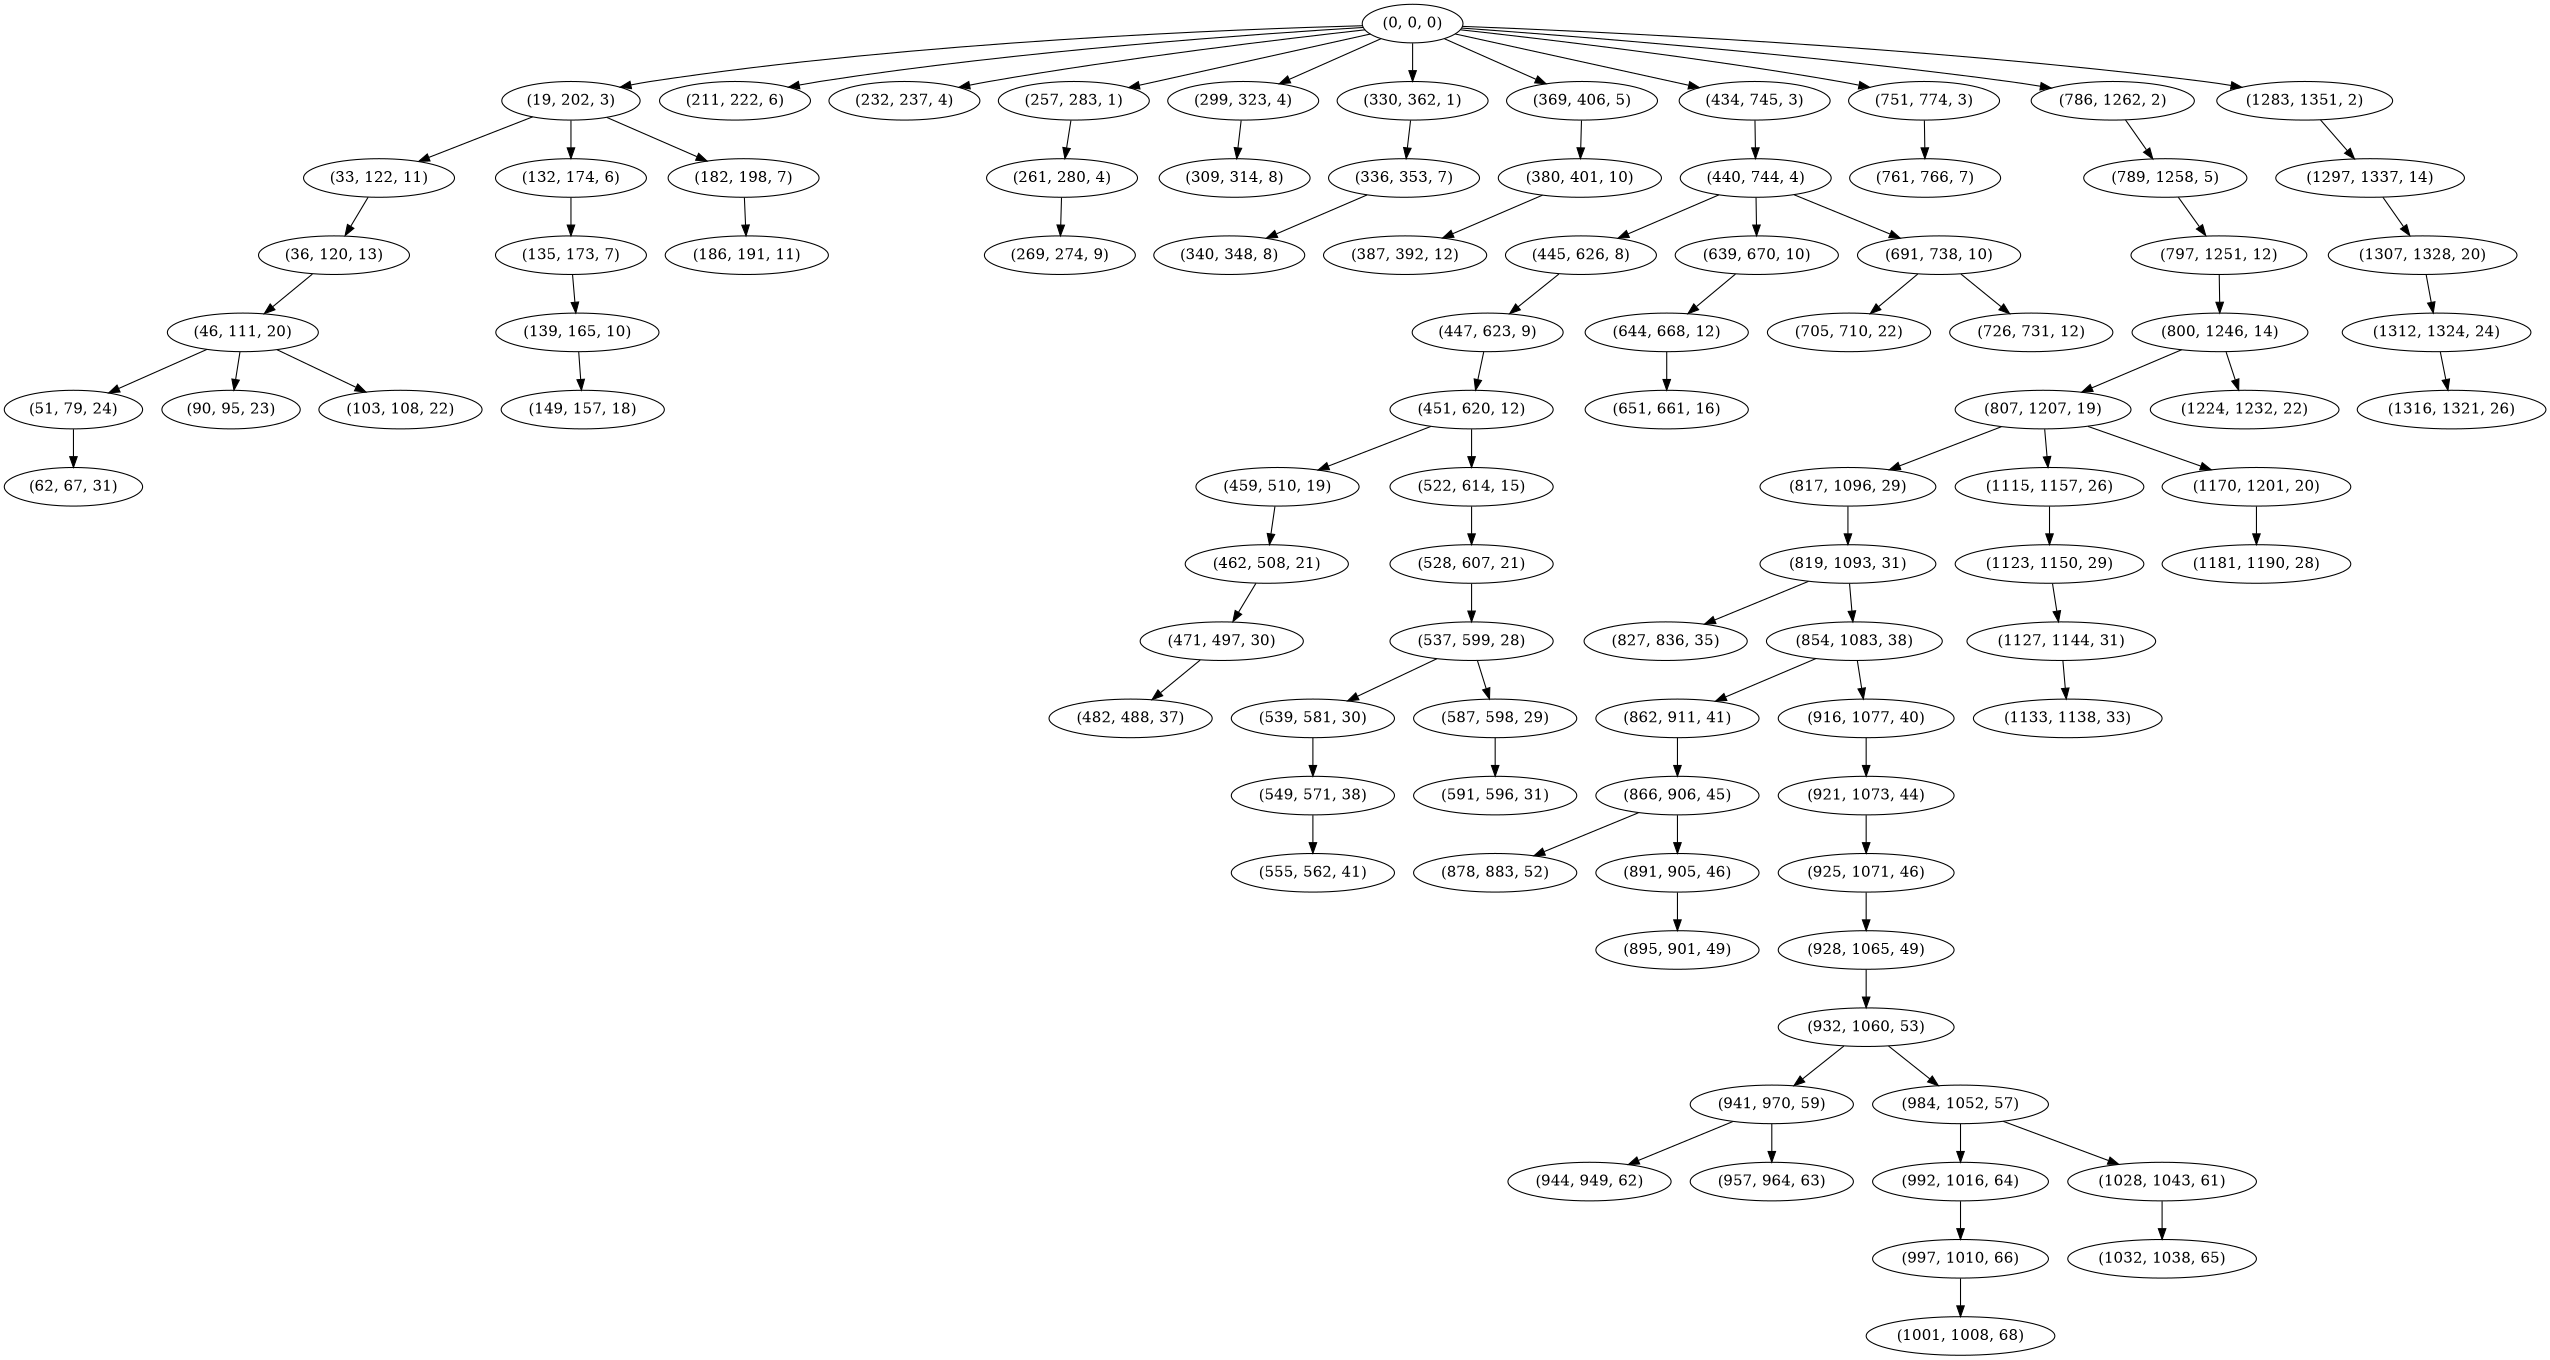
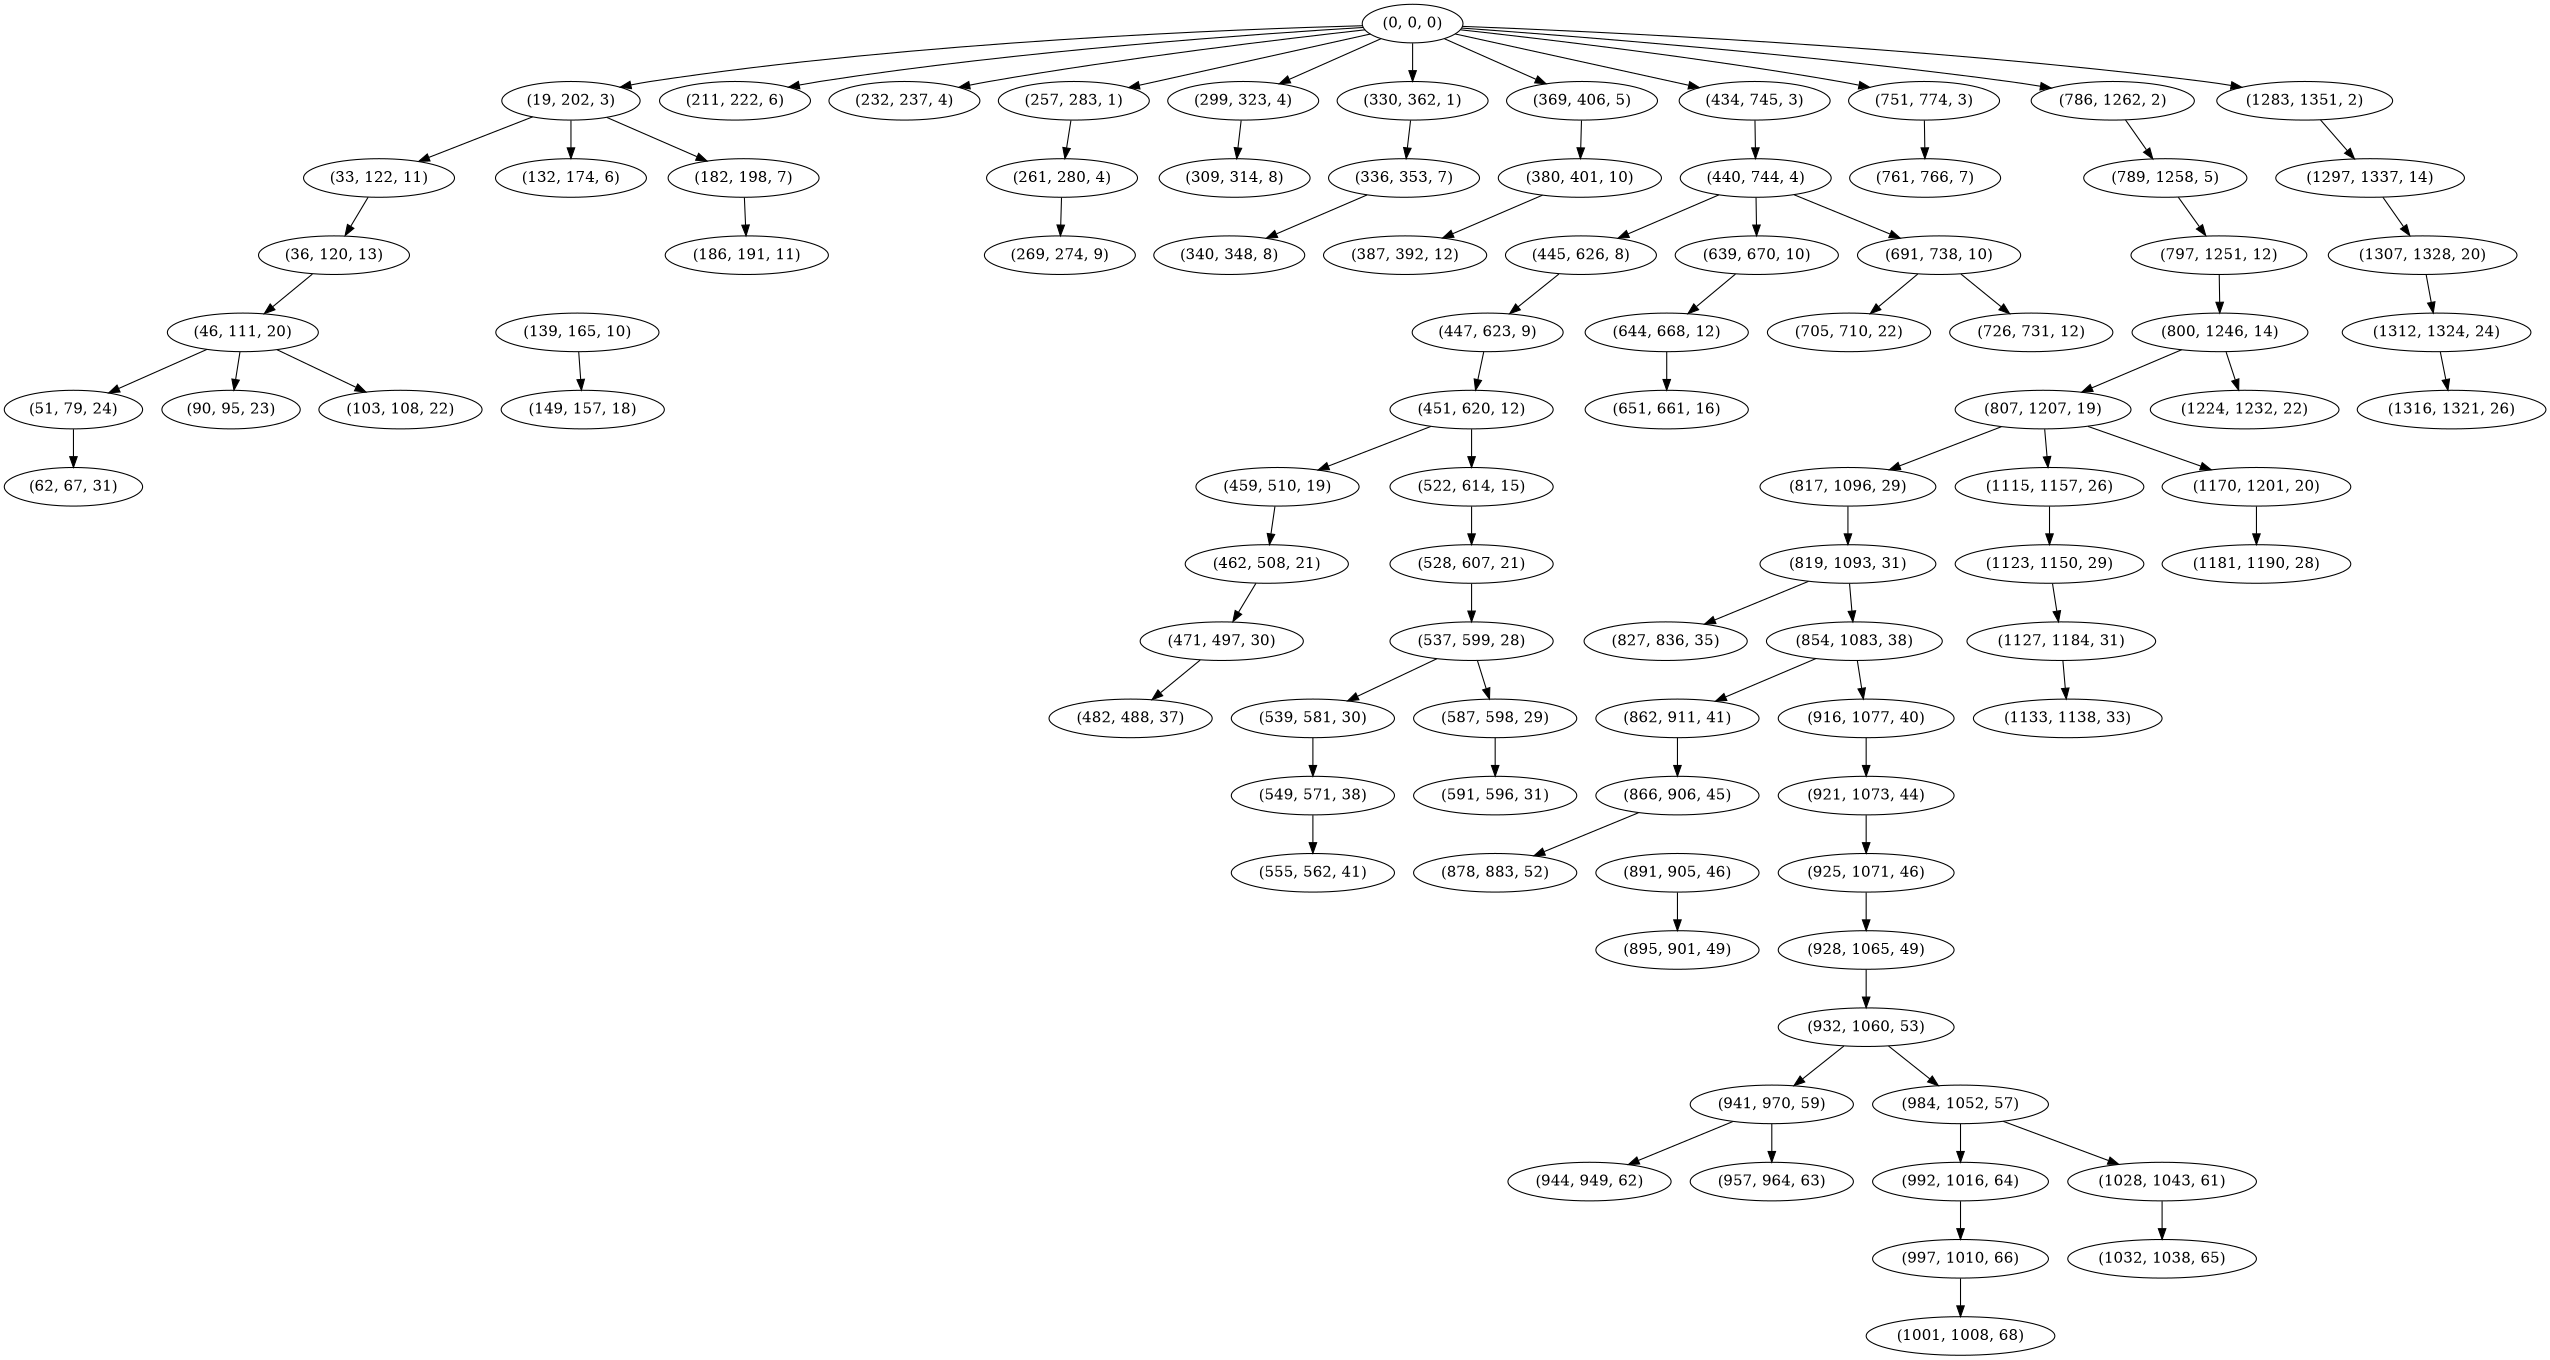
node "(135, 173, 7)": removed
node "(1127, 1144, 31)": label "(1127, 1144, 31)" -> "(1127, 1184, 31)"
edge "(866, 906, 45)" -> "(891, 905, 46)": removed
